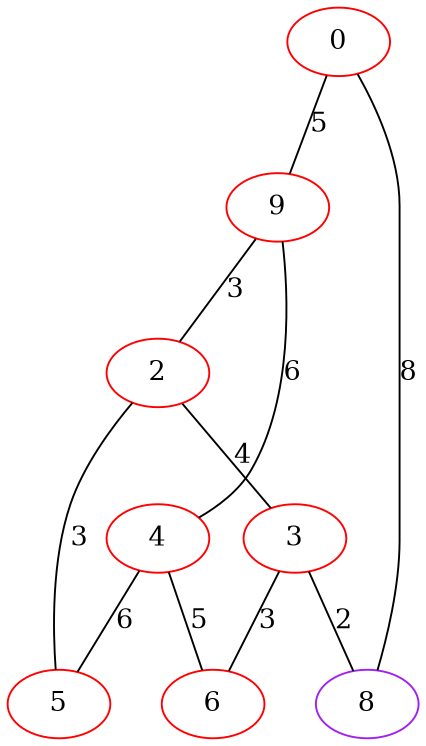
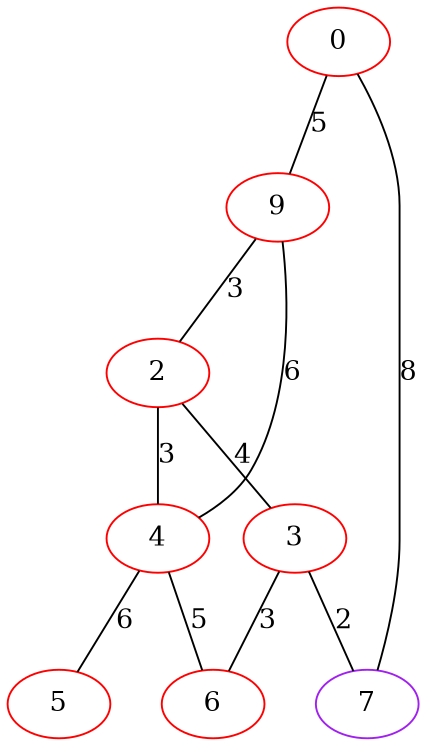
edge "2" -- "5": now "2" -- "4"
node "8": label "8" -> "7"
